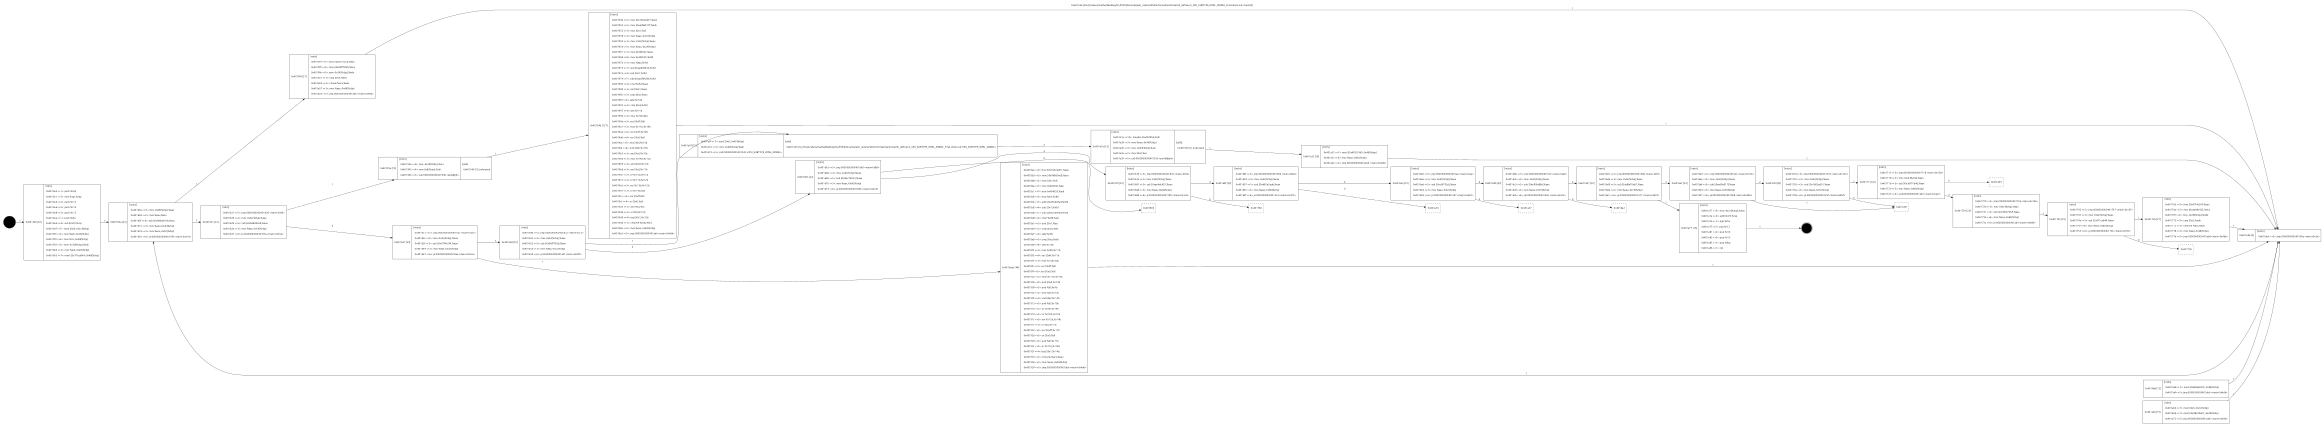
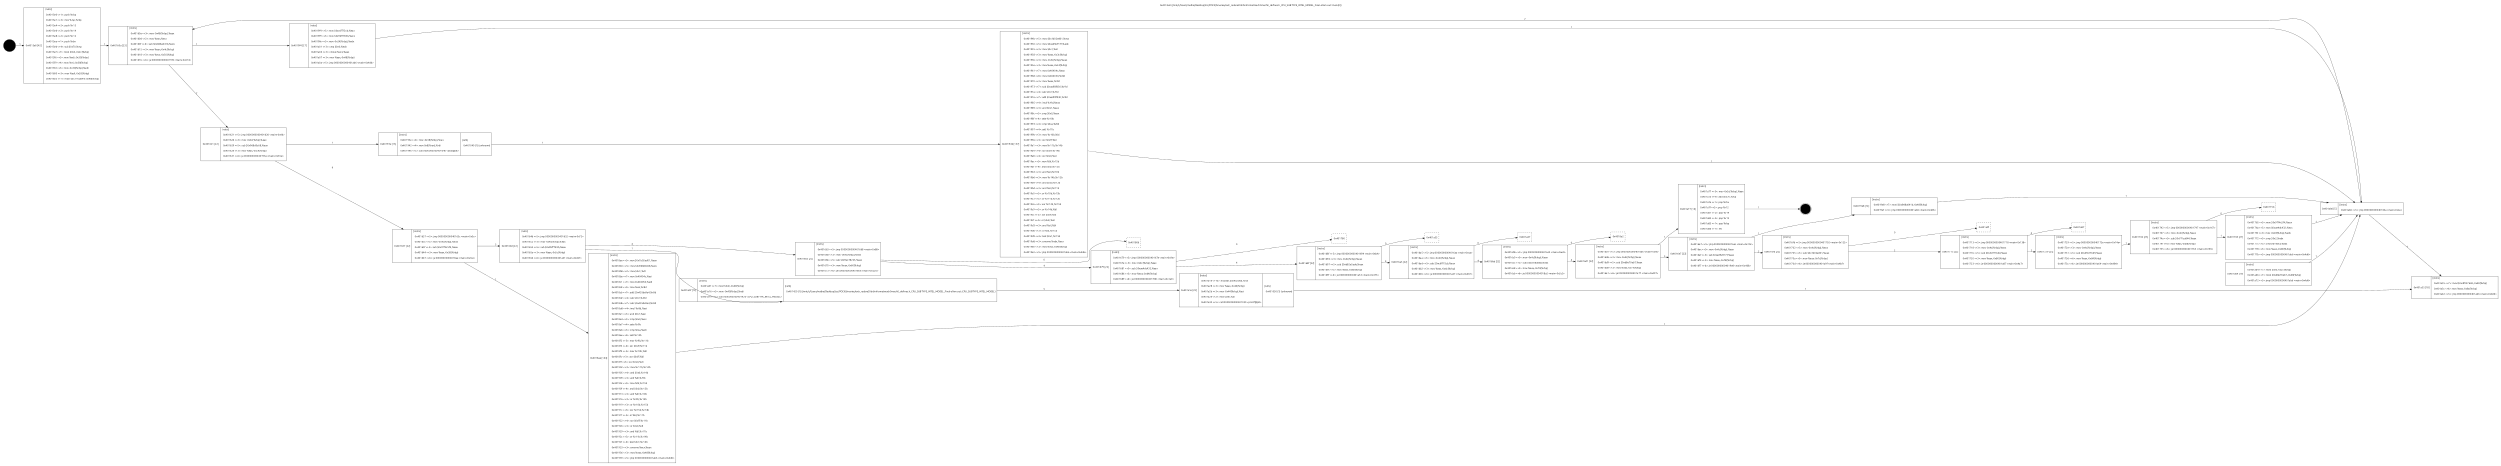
edge "0x401a35 [18]" -> "0x401ab6 [5]": reversed
edge "0x4016e7 [22]" -> "0x401a9f": now "0x4016e7 [22]" -> "0x4019e8 [12]"
